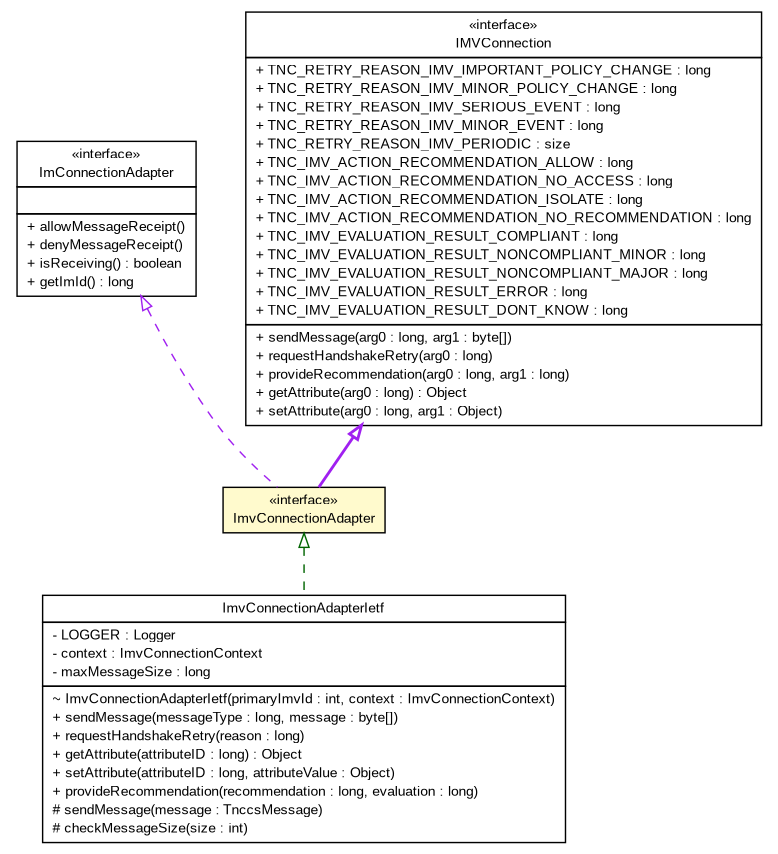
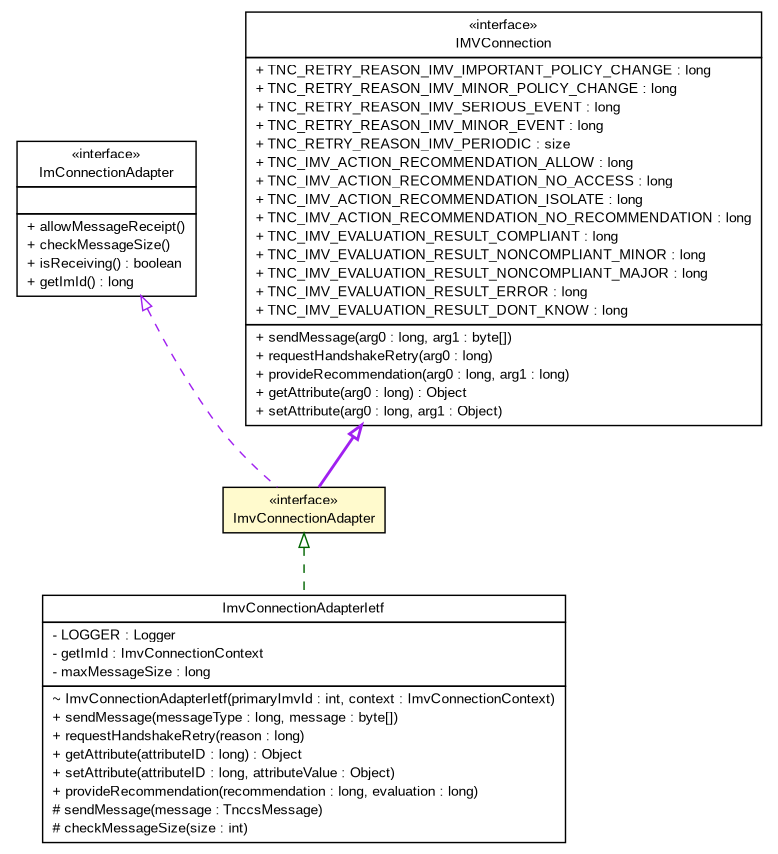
node "ImConnectionAdapter": text "+ denyMessageReceipt()" -> "+ checkMessageSize()"
node "ImvConnectionAdapterIetf": text "- context : ImvConnectionContext" -> "- getImId : ImvConnectionContext"
